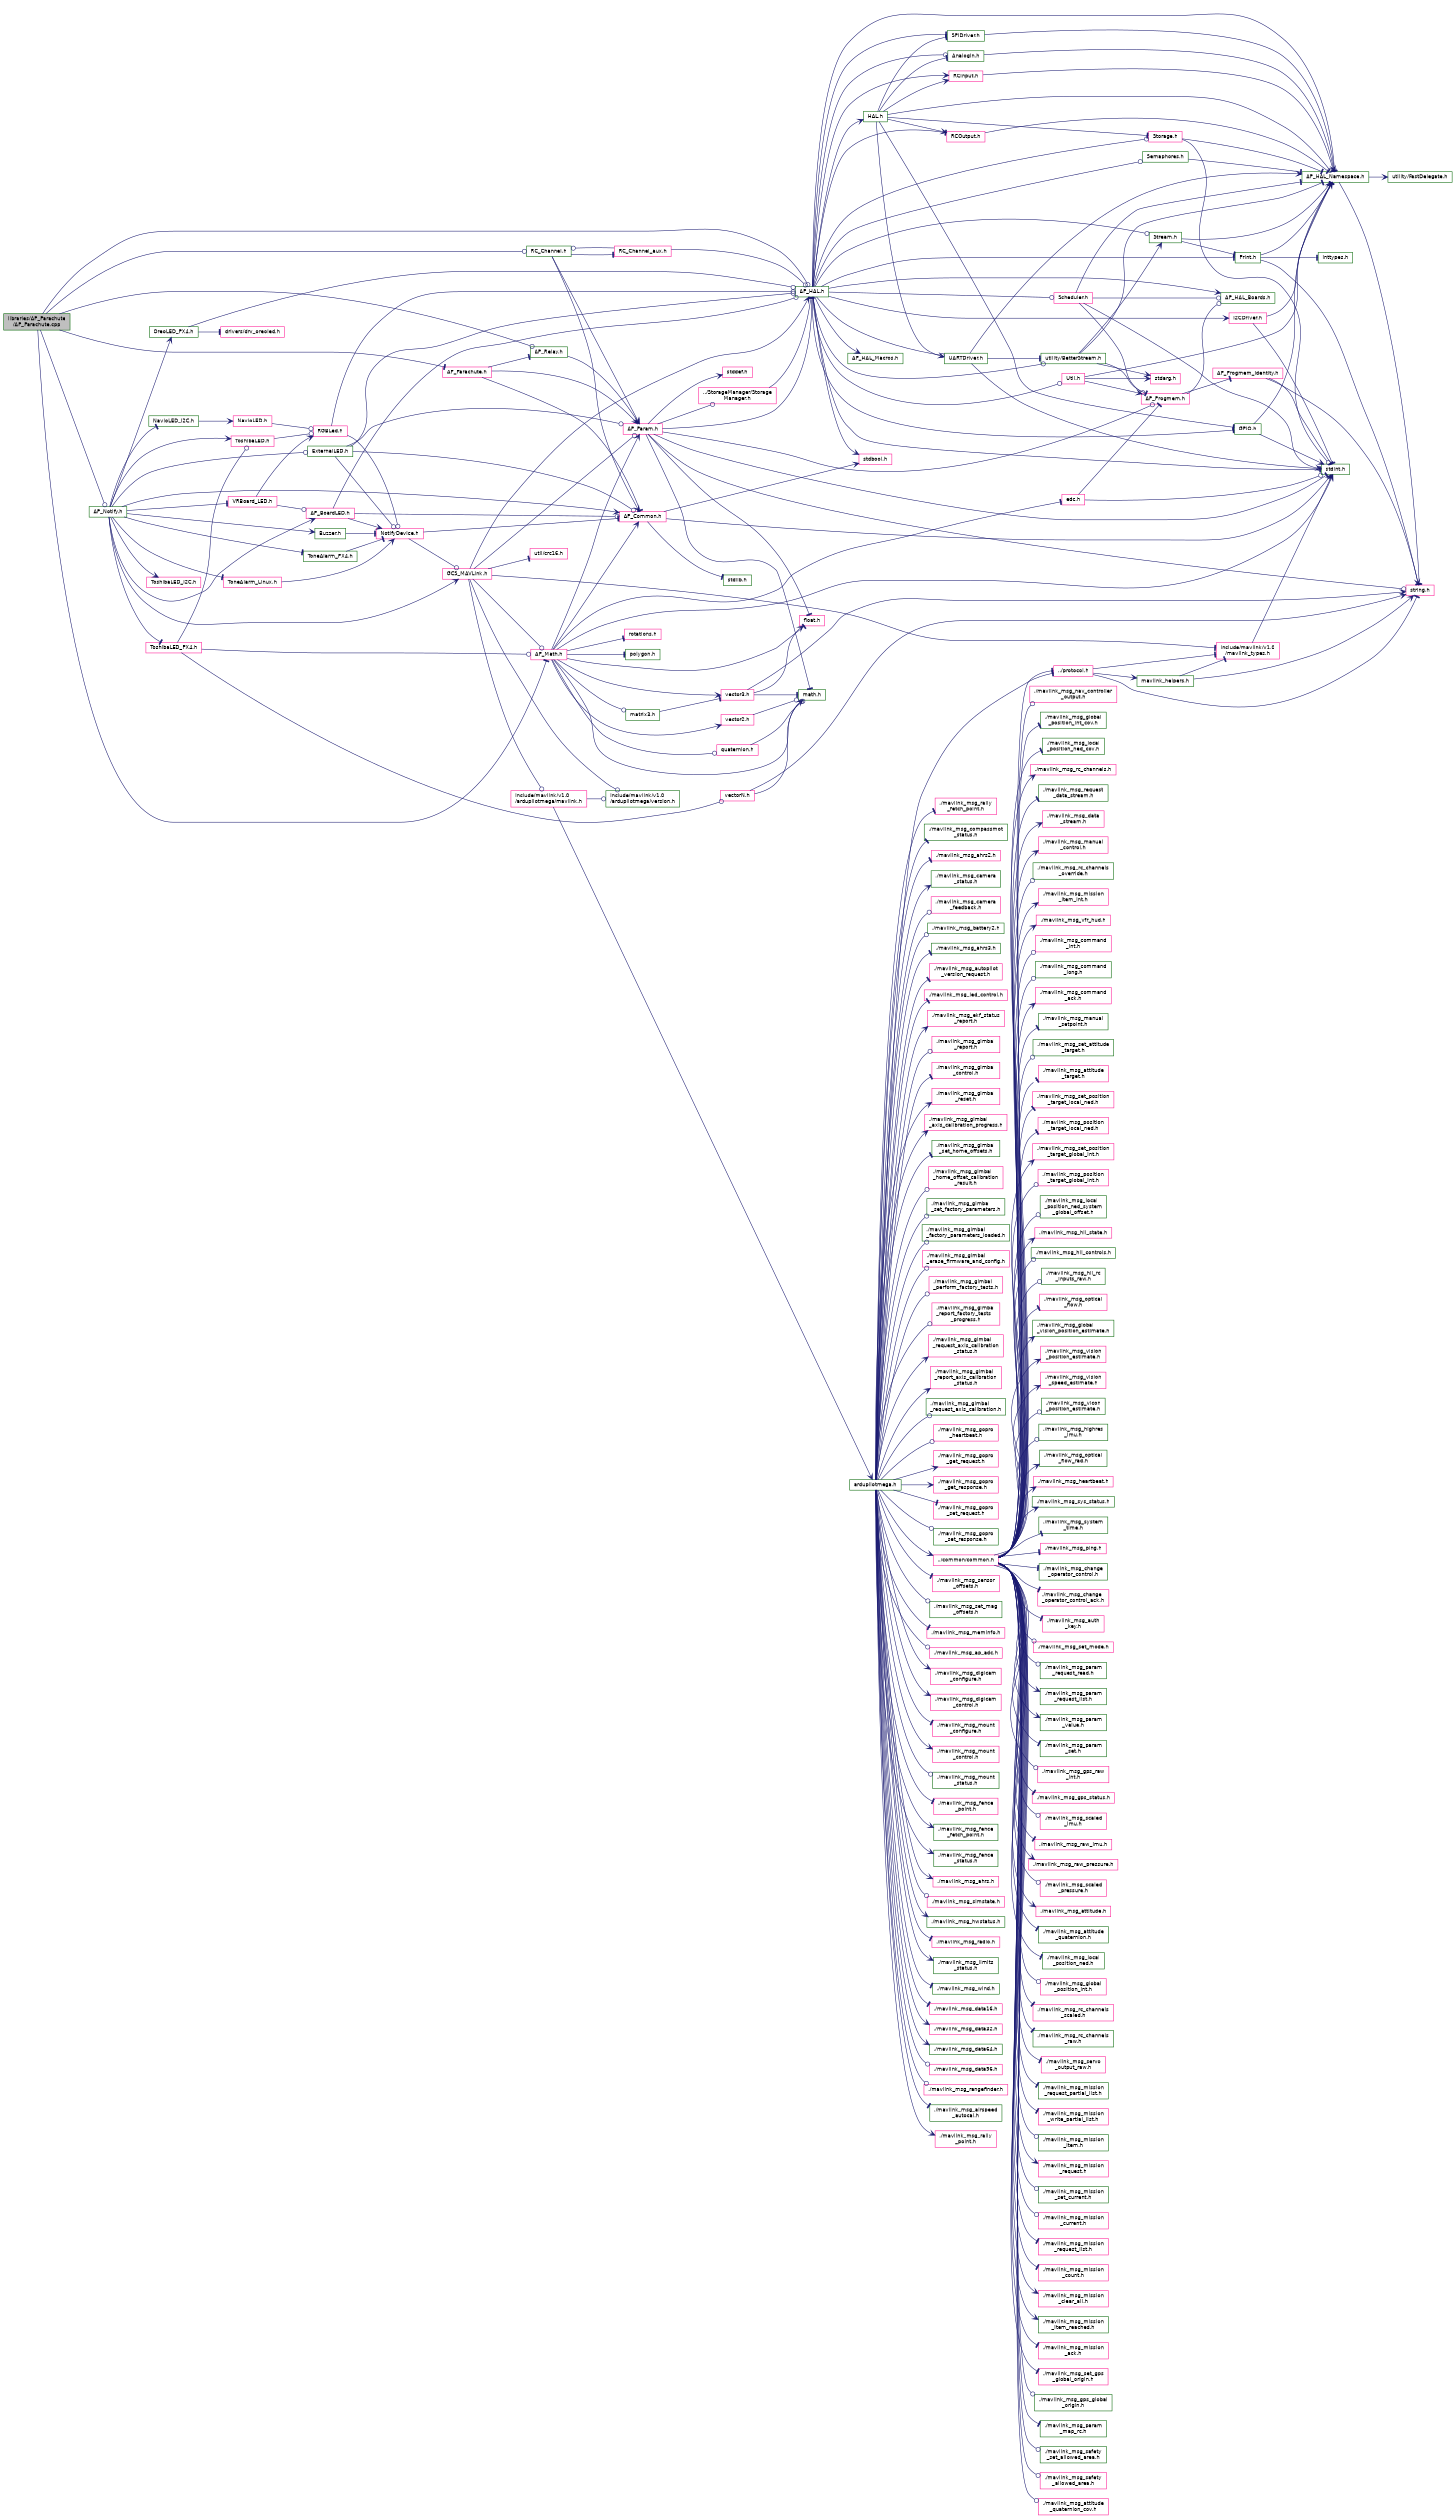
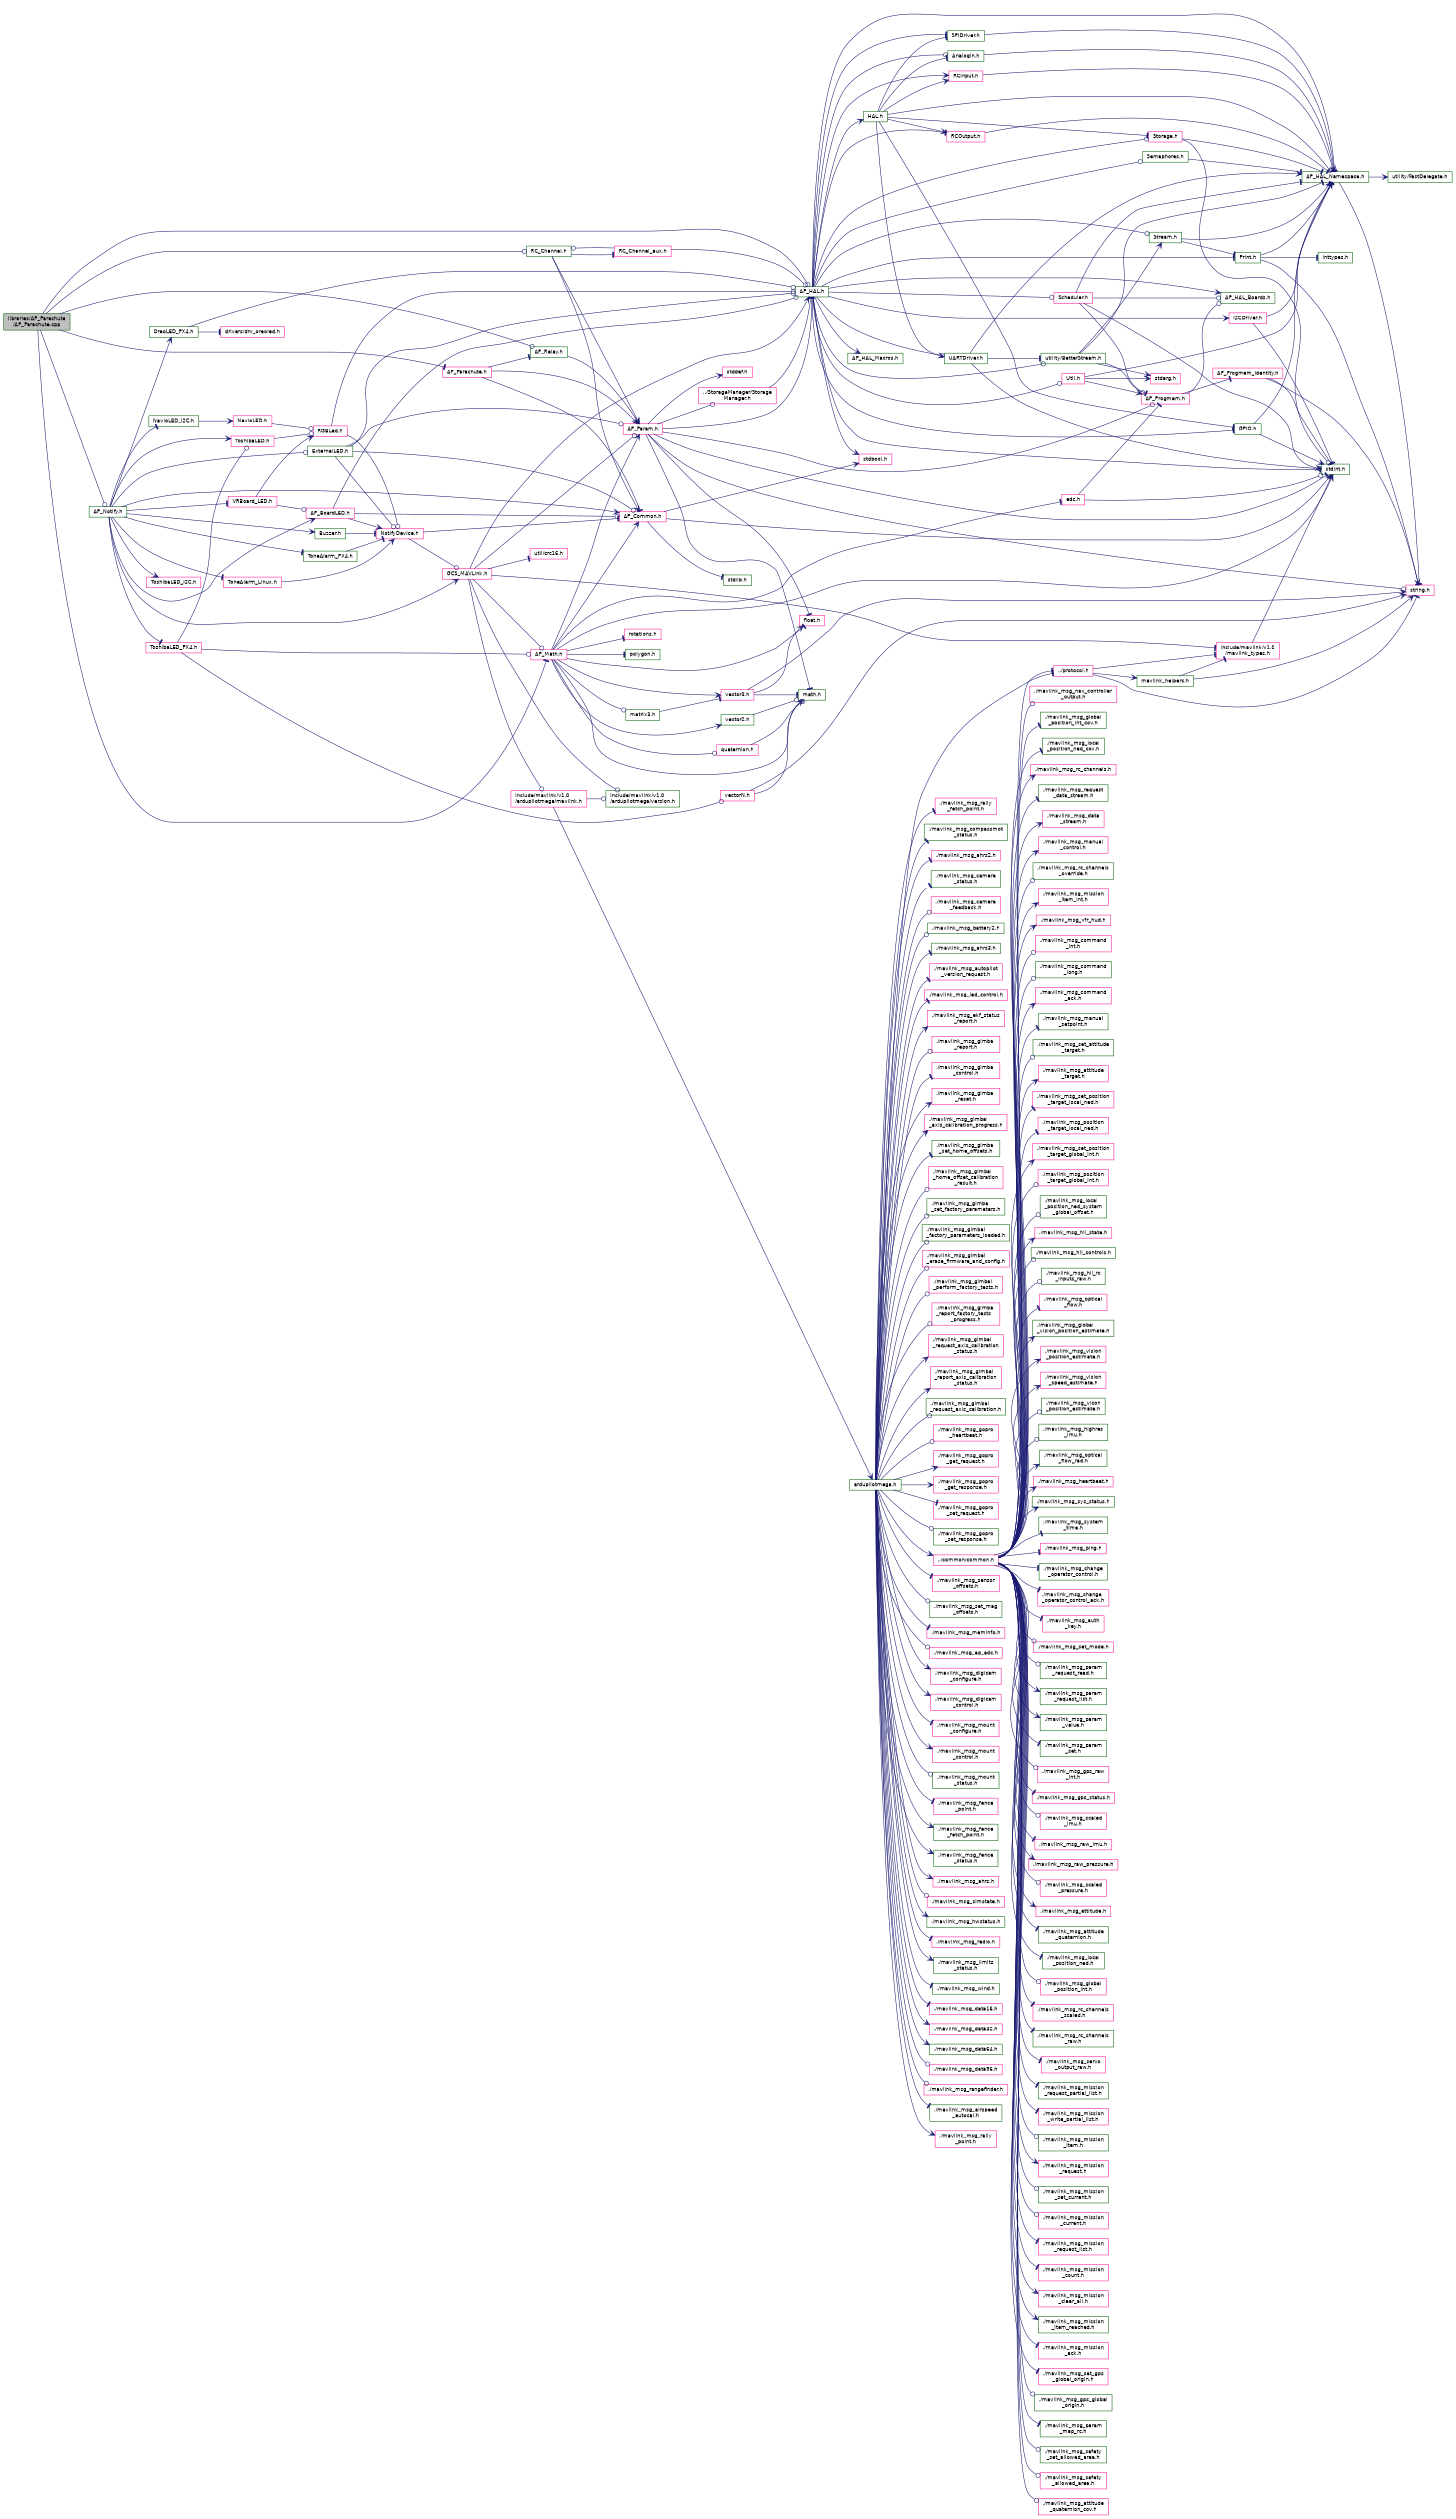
node "vector2.h": color deeppink -> darkgreen
edge "ardupilotmega.h" -> "./mavlink_msg_camera _status.h": arrowhead vee -> tee
edge "../common/common.h" -> "./mavlink_msg_attitude _target.h": arrowhead tee -> vee
